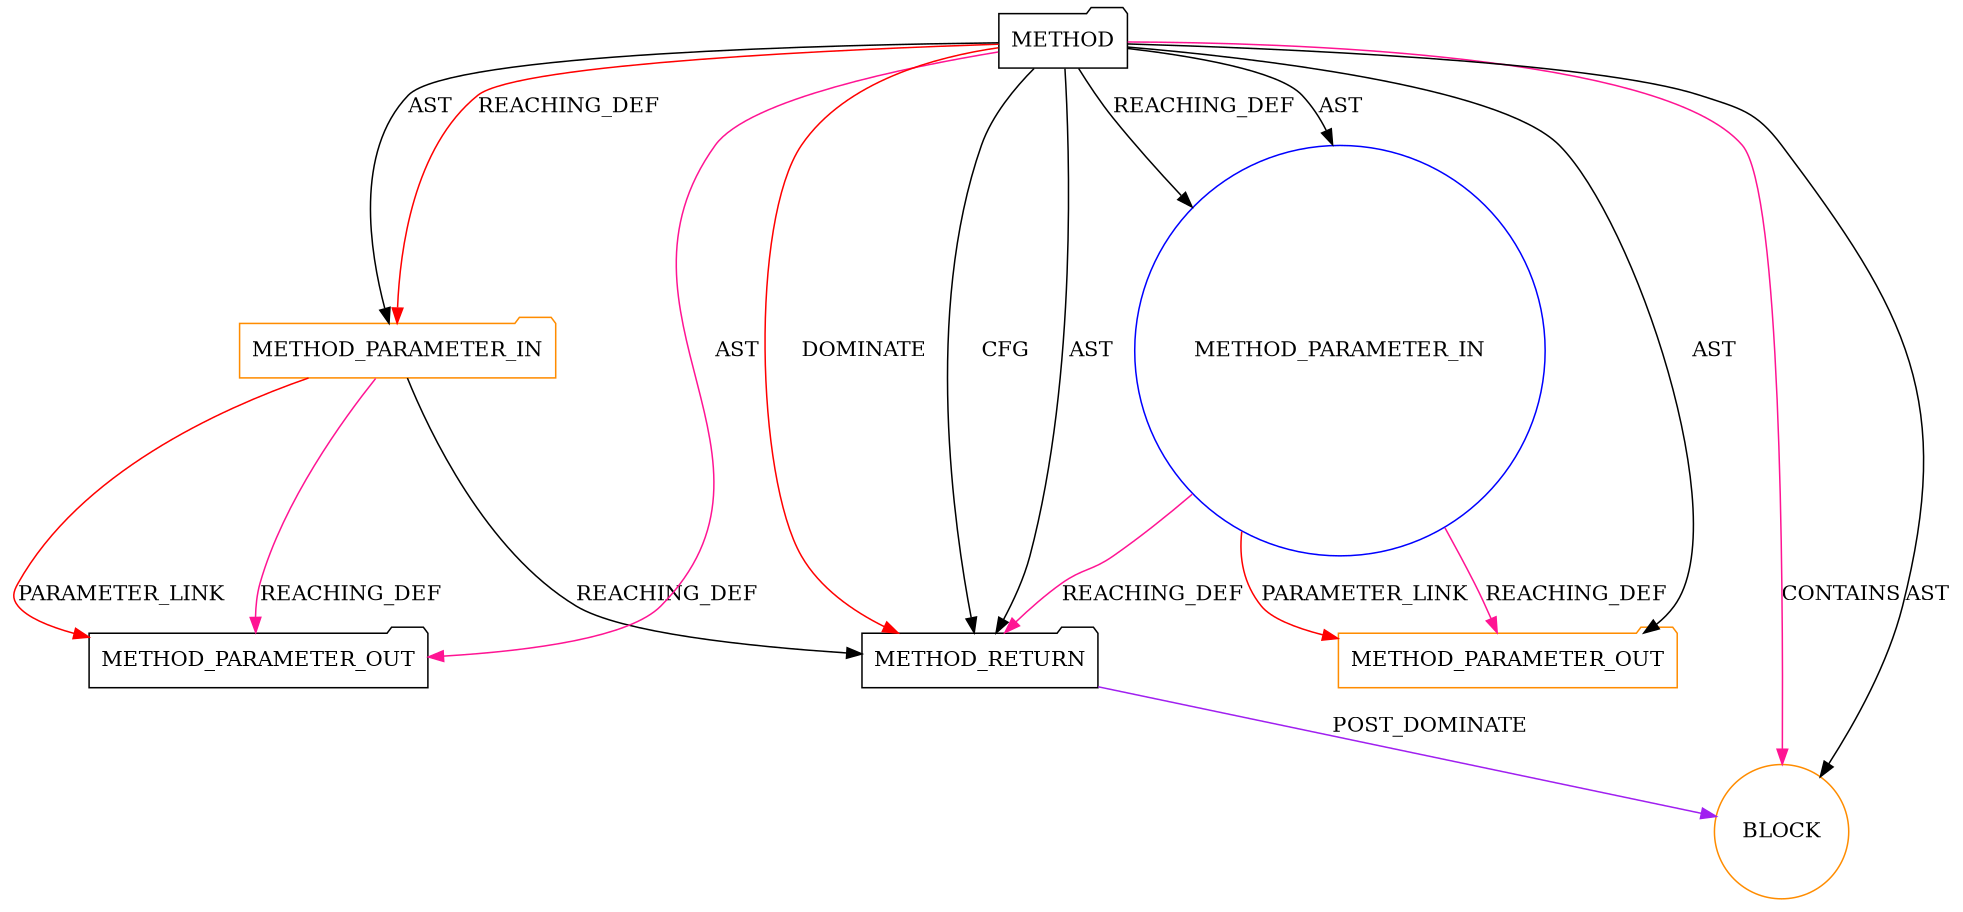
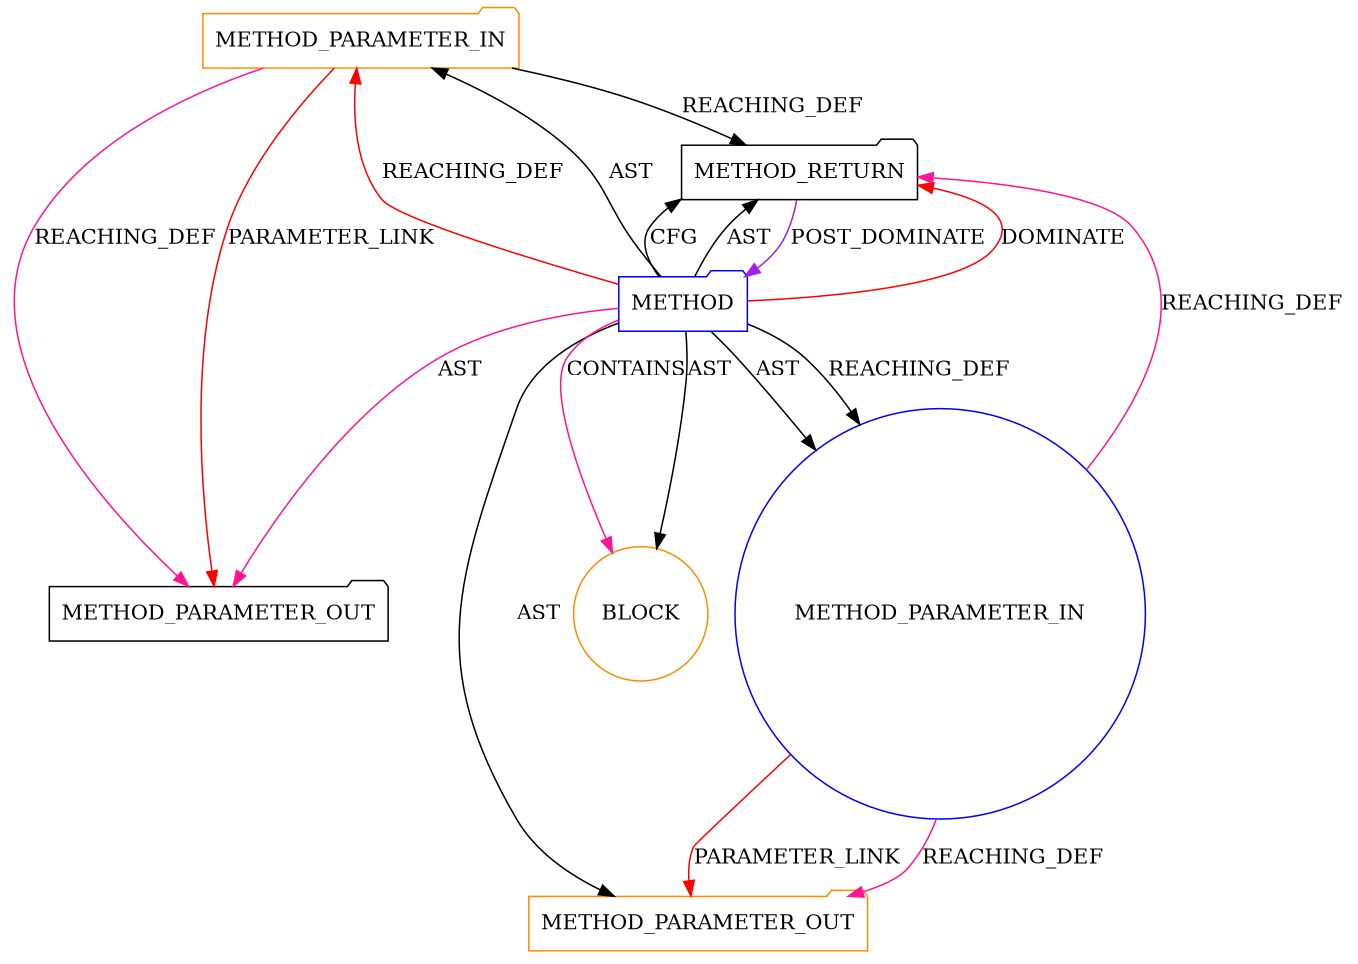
node "METHOD": color black -> blue
edge "METHOD_RETURN" -> "BLOCK": now "METHOD_RETURN" -> "METHOD"
